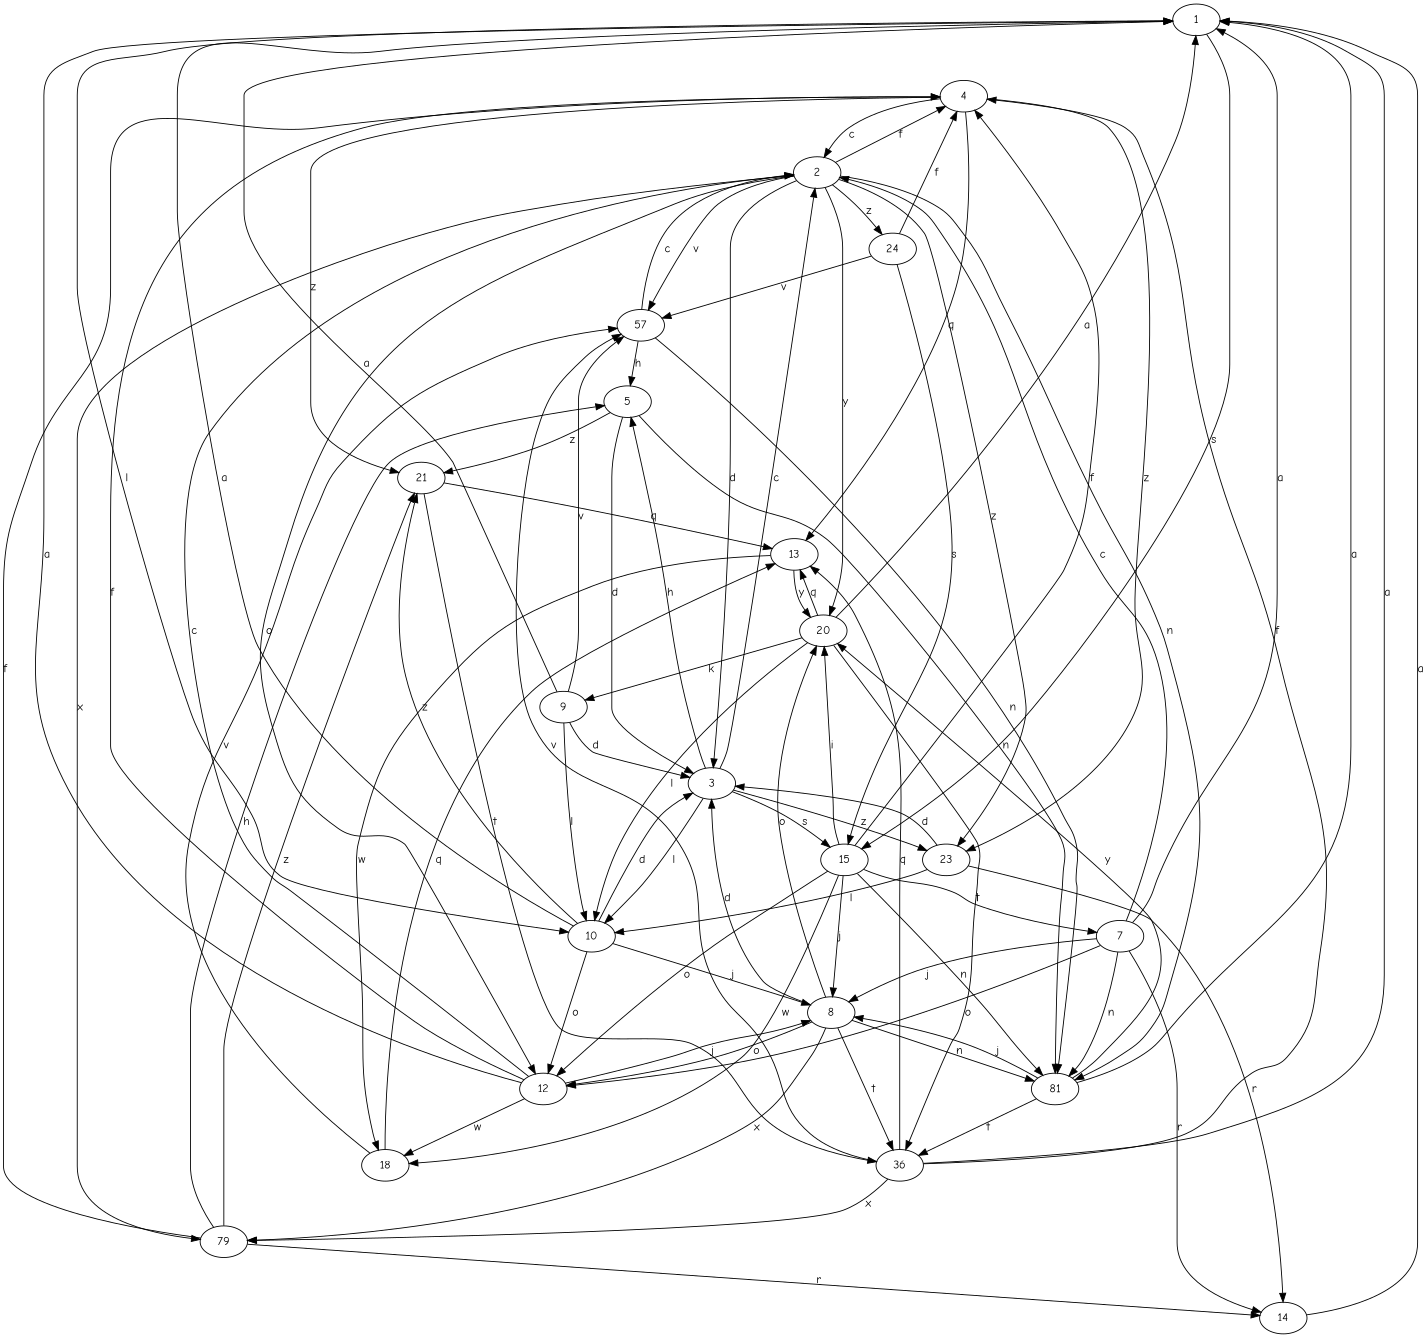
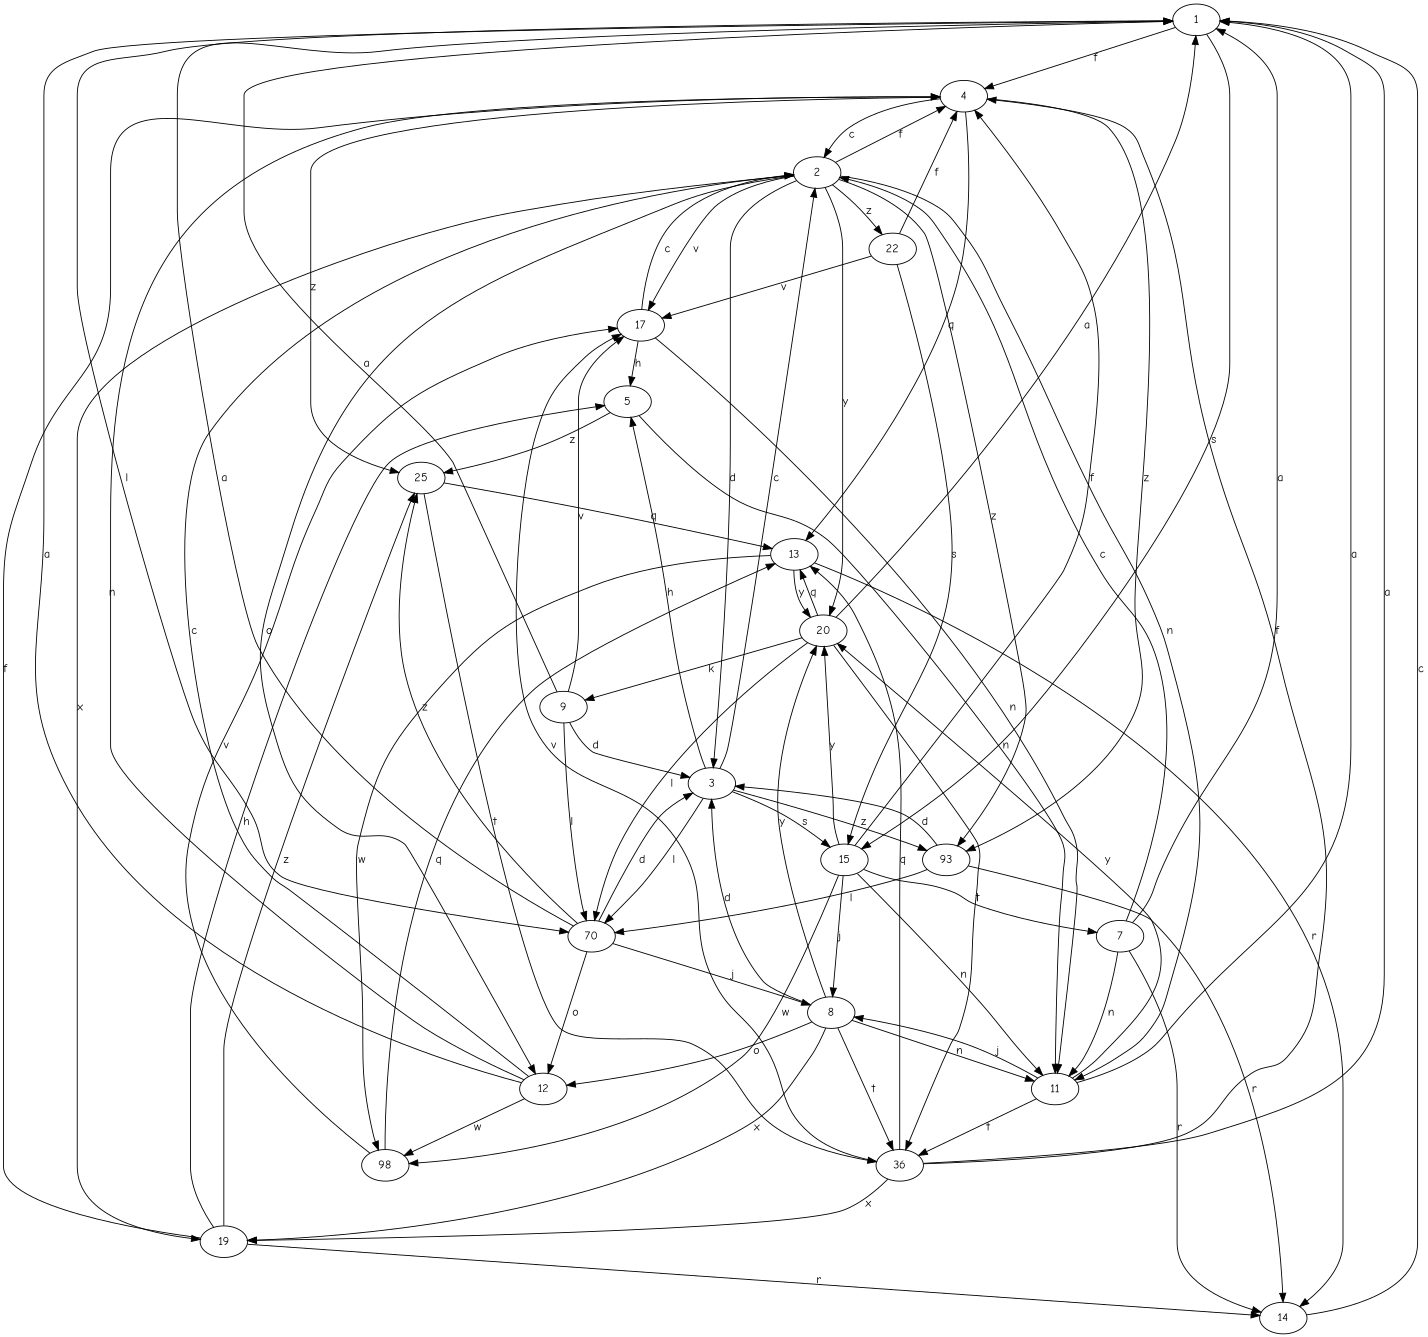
edge "1" -> "4": added, label "f"
node "24": label "24" -> "22"
node "57": label "57" -> "17"
node "21": label "21" -> "25"
edge "12" -> "4": label "f" -> "n"
edge "5" -> "3": removed, label "d"
edge "14" -> "1": label "a" -> "c"
edge "15" -> "20": label "i" -> "y"
edge "8" -> "20": label "o" -> "y"
edge "13" -> "14": added, label "r"
node "23": label "23" -> "93"
node "10": label "10" -> "70"
edge "7" -> "8": removed, label "j"
edge "15" -> "12": removed, label "o"
edge "7" -> "12": removed, label "o"
edge "12" -> "8": removed, label "j"
node "81": label "81" -> "11"
node "18": label "18" -> "98"
node "79": label "79" -> "19"
